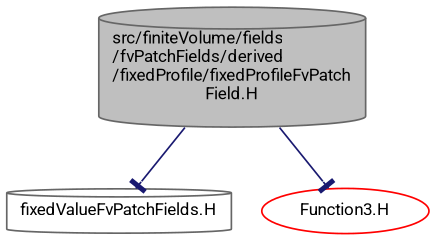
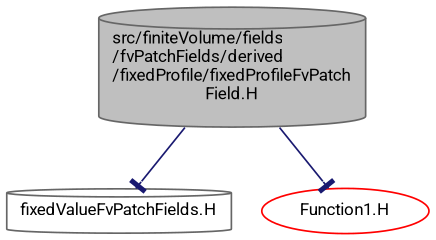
node "Function3.H": label "Function3.H" -> "Function1.H"
